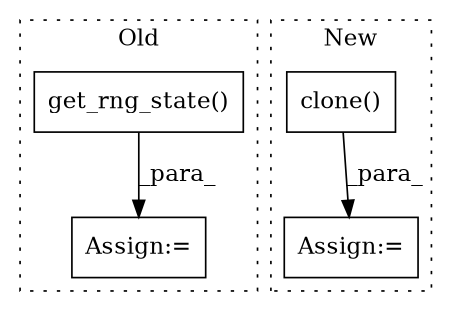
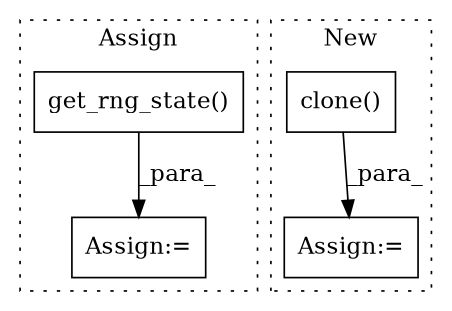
cluster "Old": label "Old" -> "Assign"
